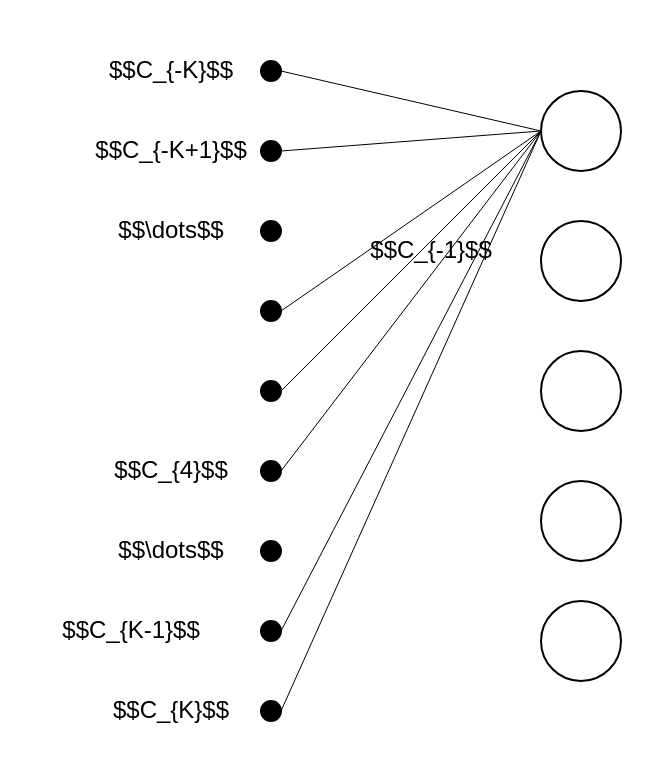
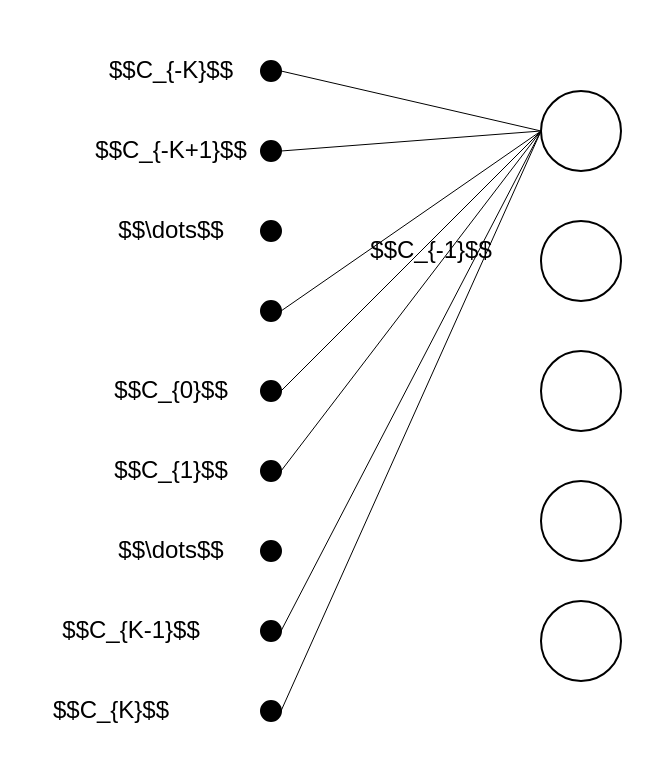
node "$$C_{0}$$": added
node "$$C_{4}$$": label "$$C_{4}$$" -> "$$C_{1}$$"
node "$$C_{K}$$": moved (171, 711) -> (111, 711)
